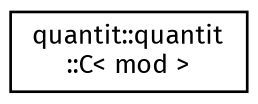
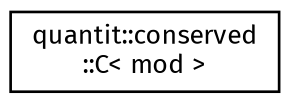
node "quantit::quantit ::C< mod >": label "quantit::quantit ::C< mod >" -> "quantit::conserved ::C< mod >"
